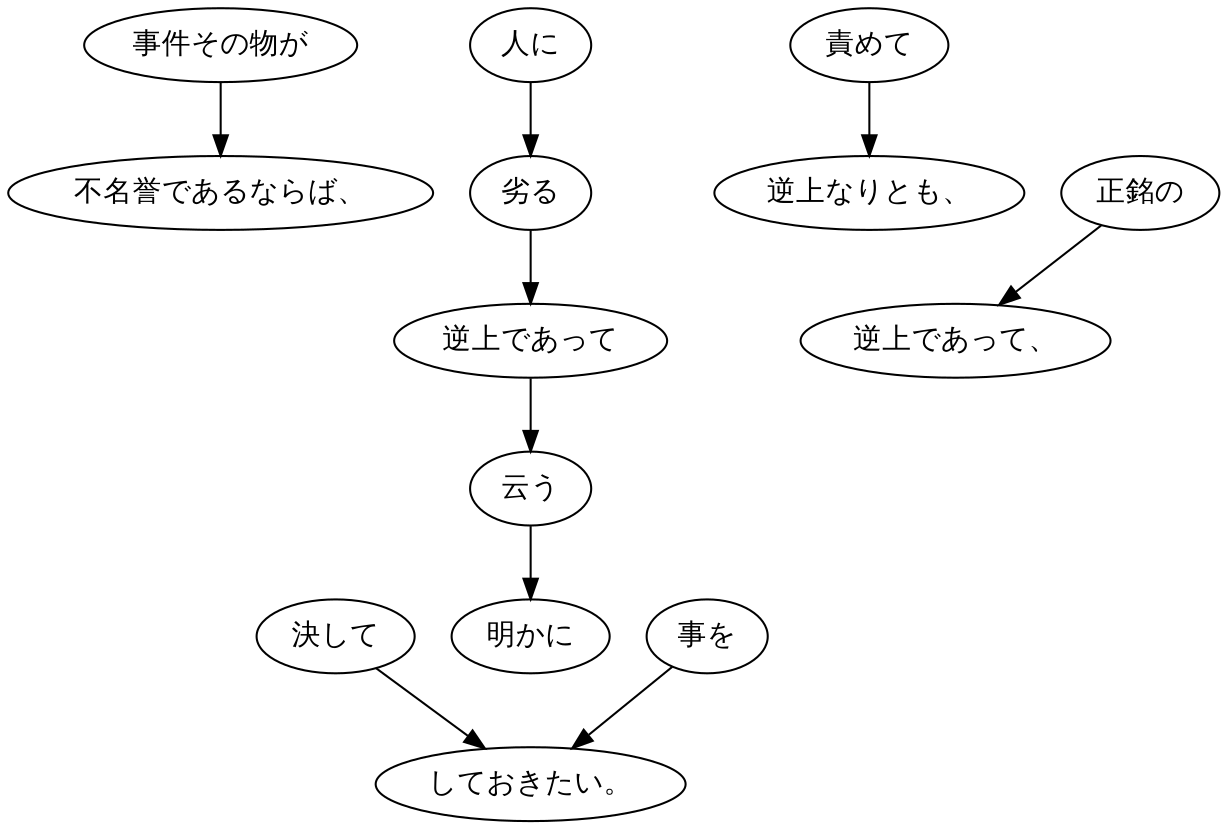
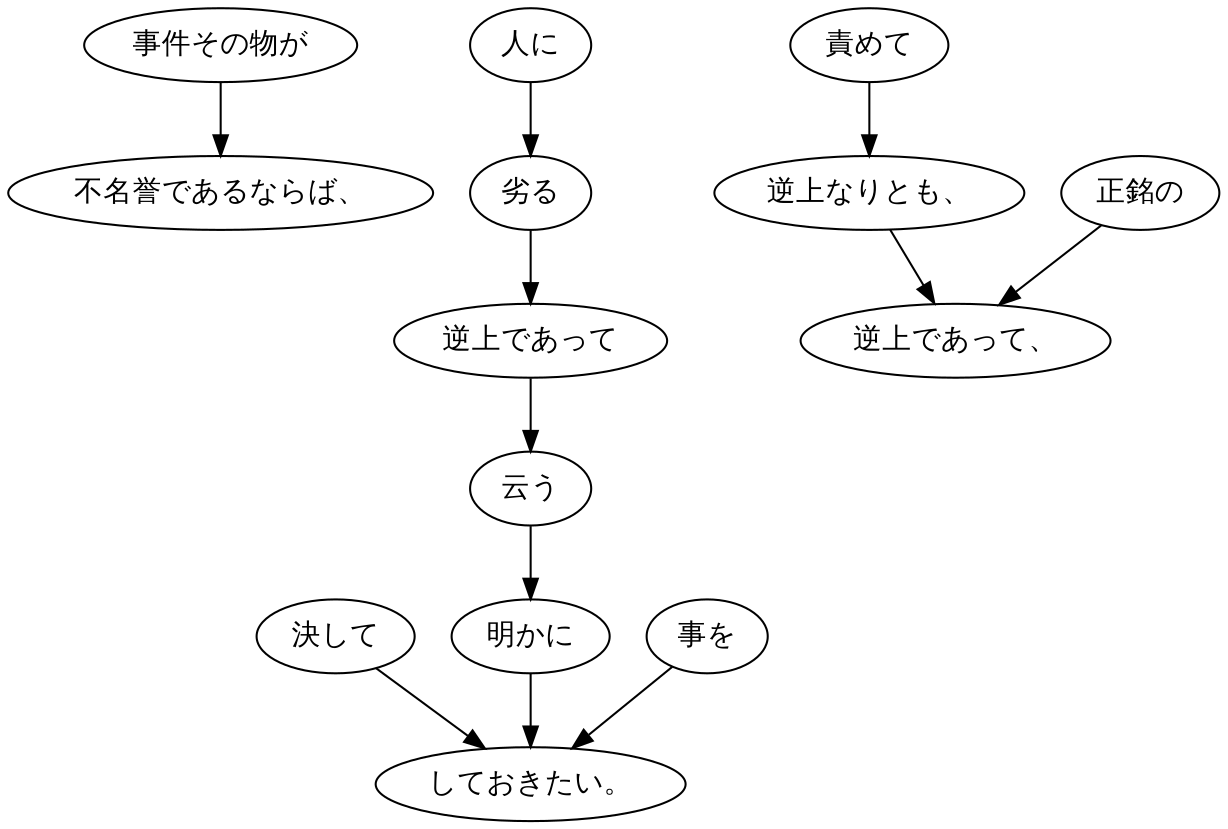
edge "逆上なりとも、" -> "逆上であって、": added
edge "明かに" -> "しておきたい。": added
